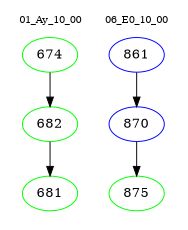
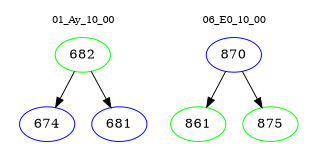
node "674": color green -> blue
node "861": color blue -> green
edge "674" -> "682": reversed
edge "861" -> "870": reversed
node "681": color green -> blue
